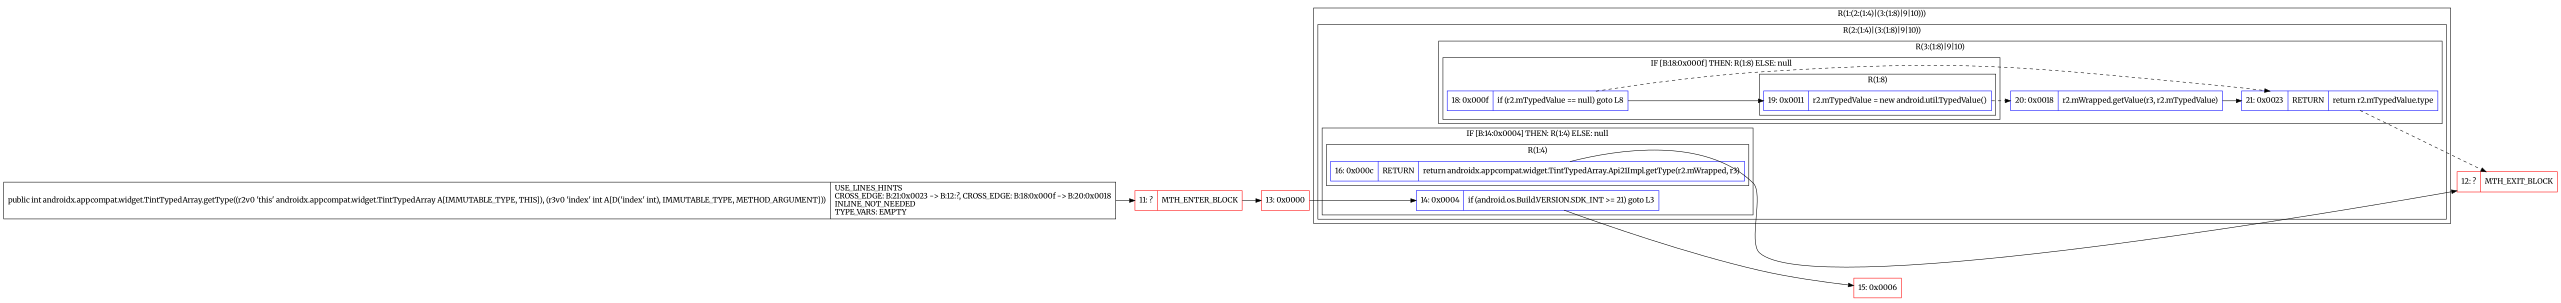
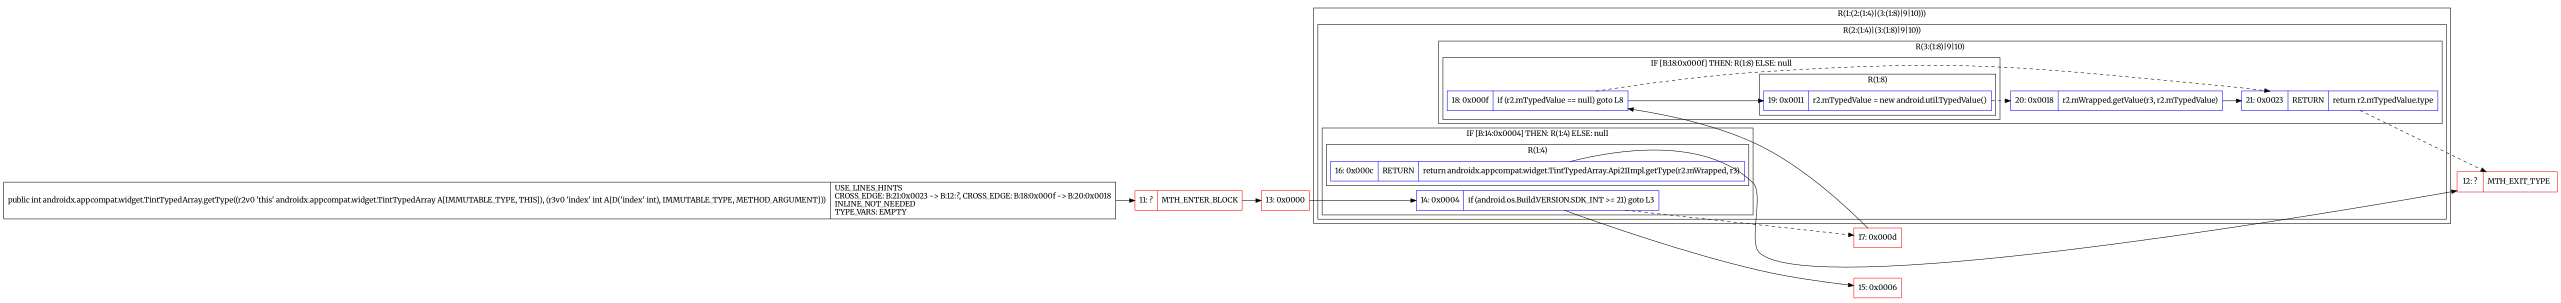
node "12: ?": text "MTH_EXIT_BLOCK" -> "MTH_EXIT_TYPE"
node "17: 0x000d": added
